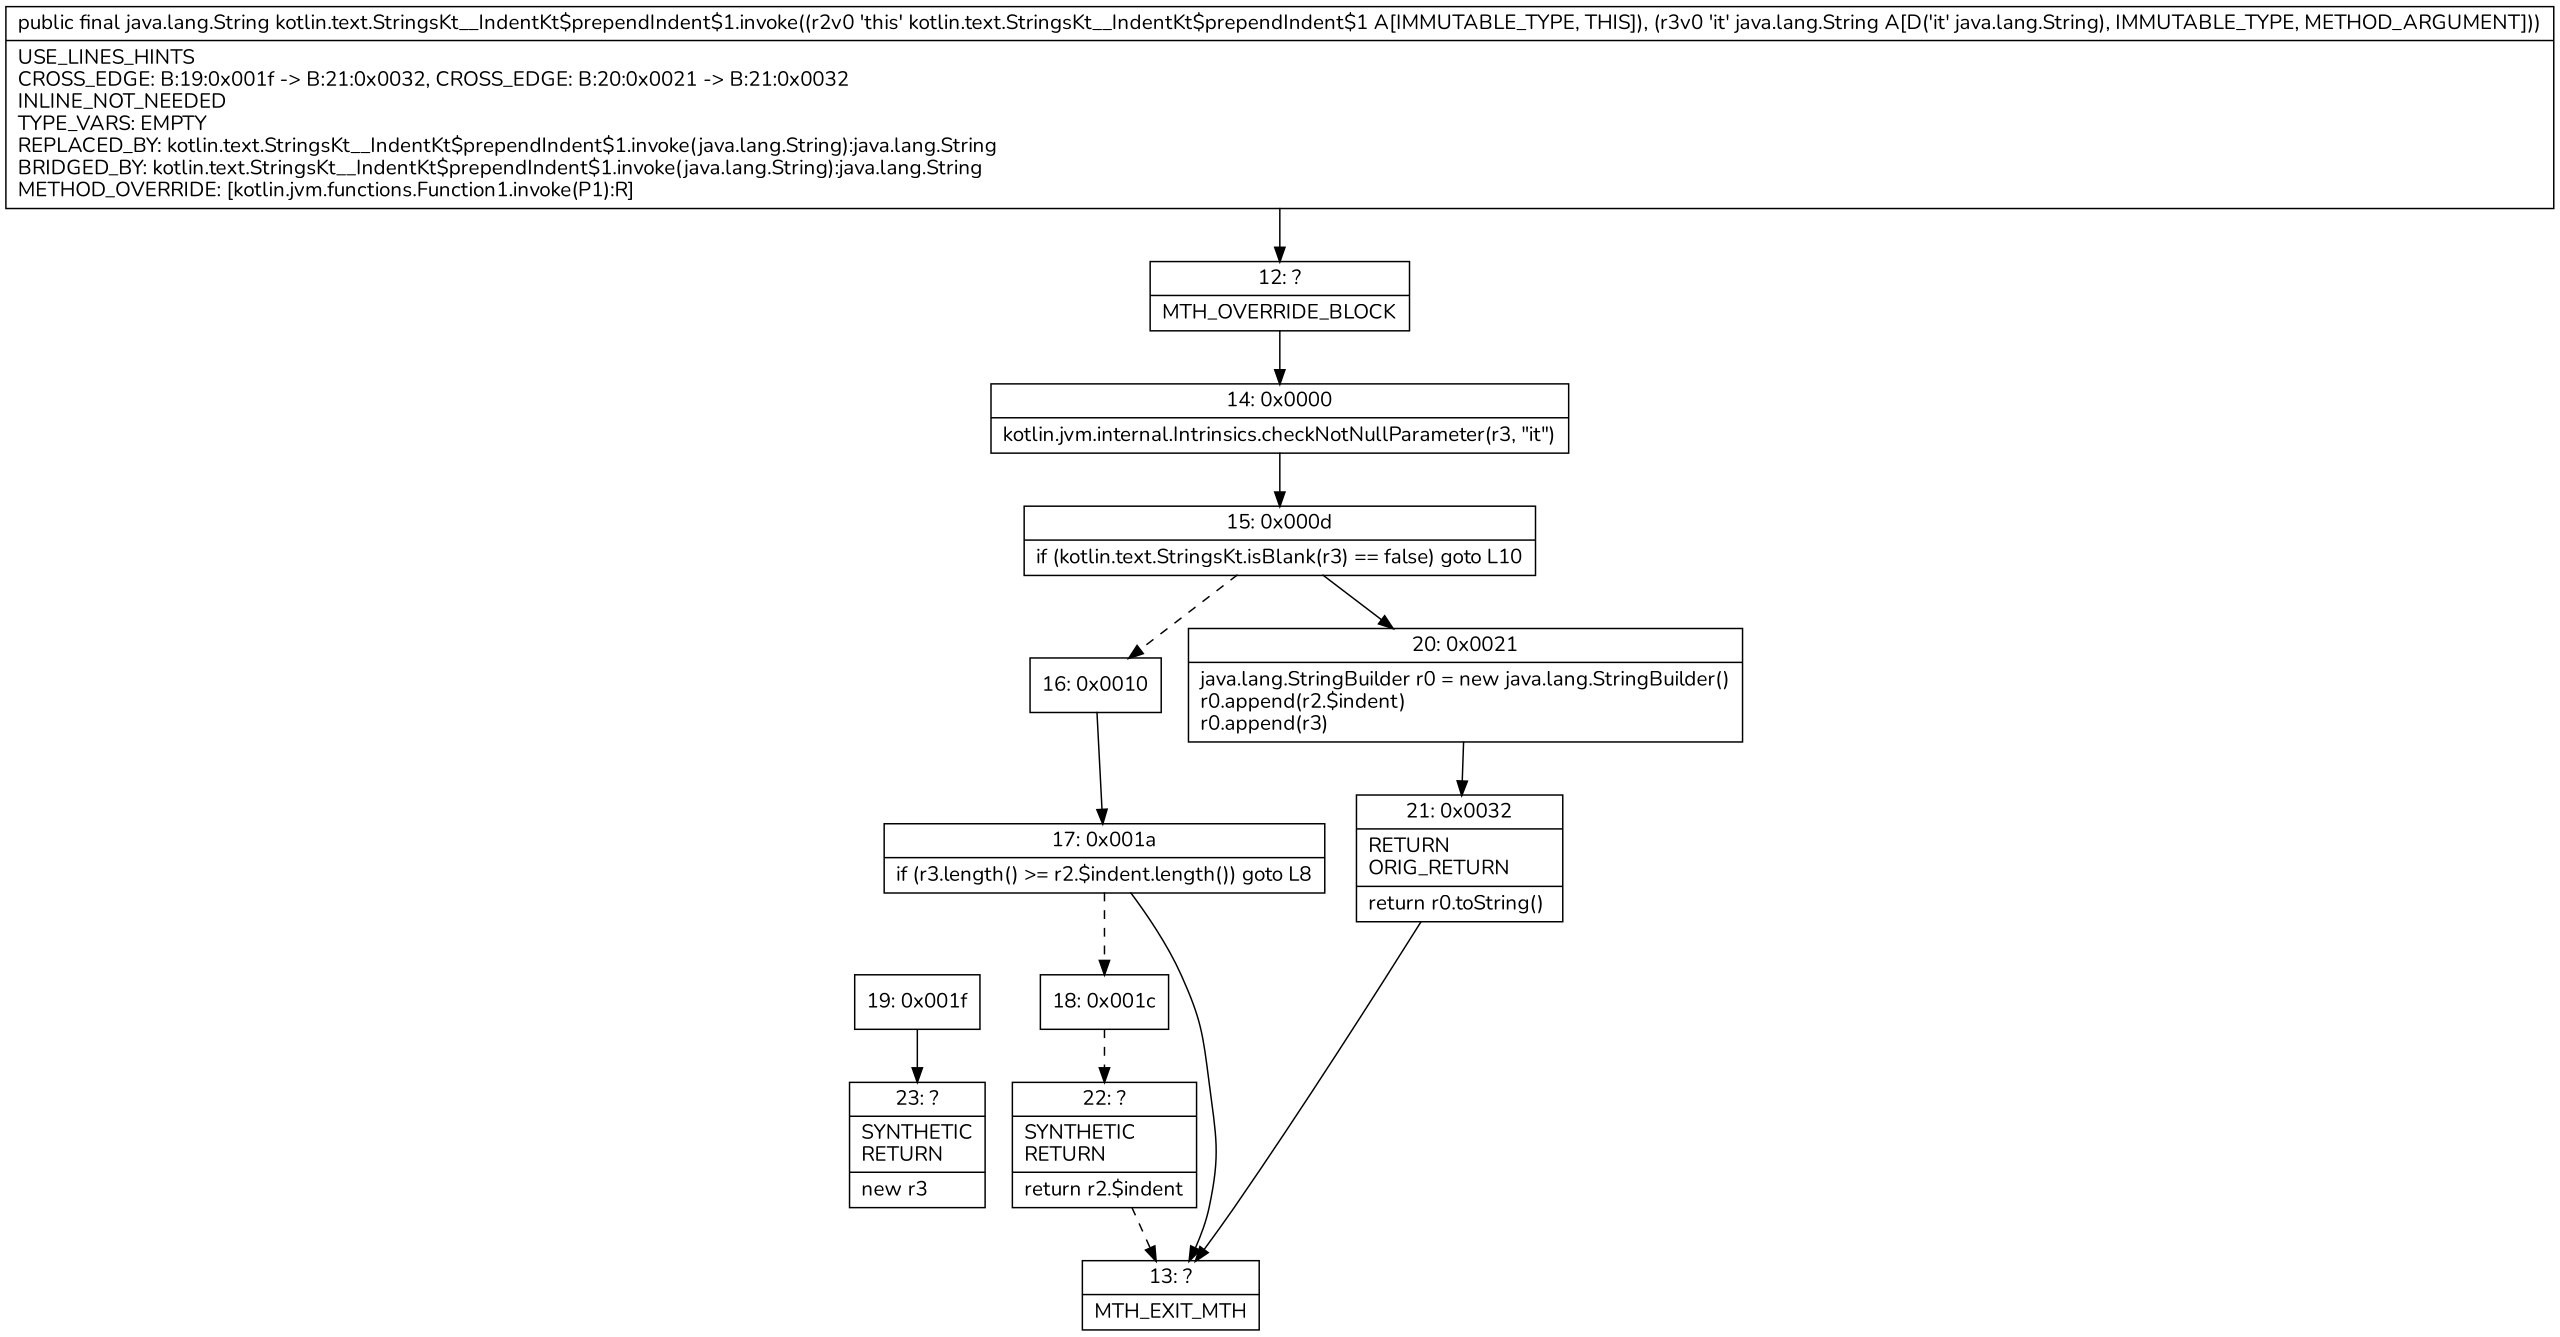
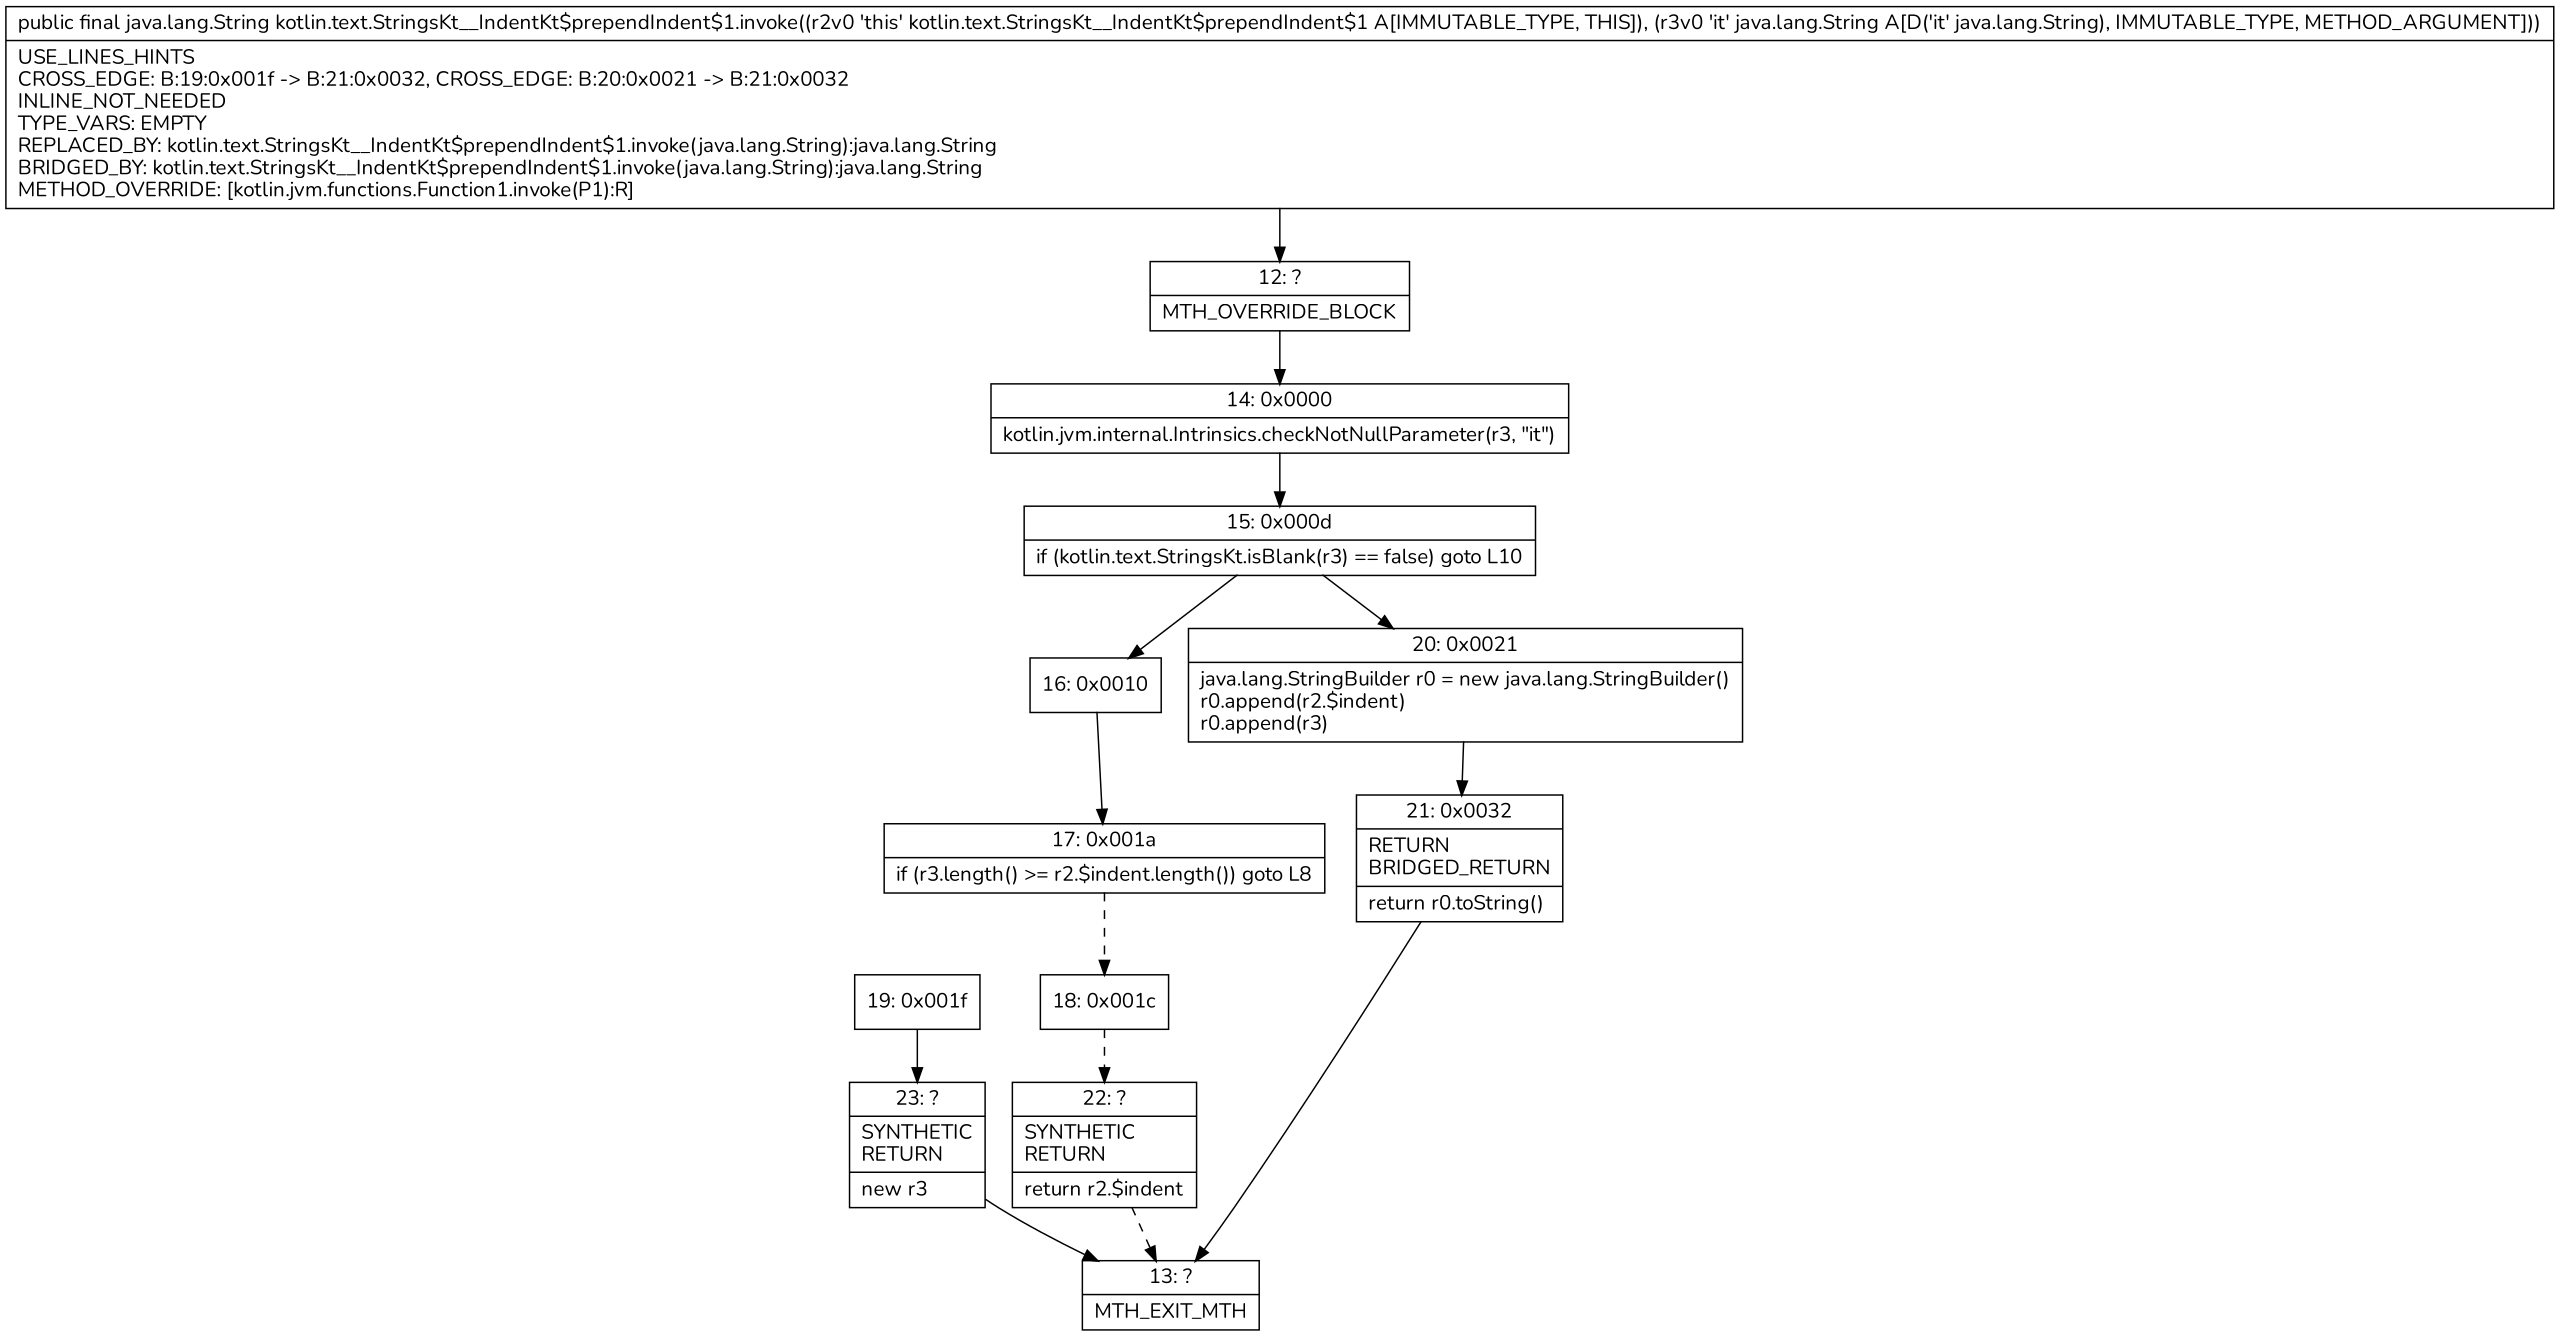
edge "15: 0x000d" -> "16: 0x0010": style dashed -> solid
node "21: 0x0032": text "ORIG_RETURN" -> "BRIDGED_RETURN"
edge "17: 0x001a" -> "13: ?": now "23: ?" -> "13: ?"
